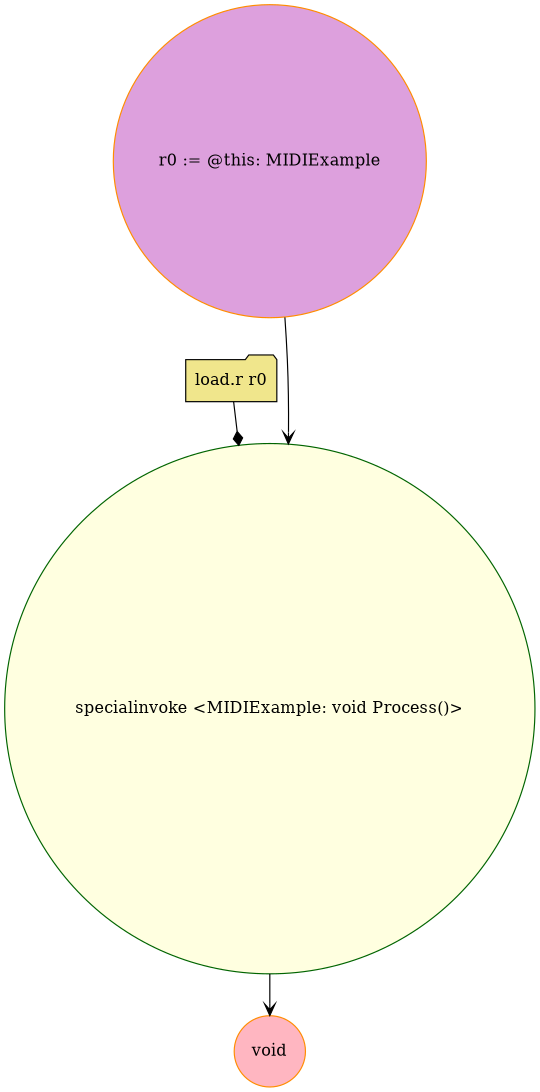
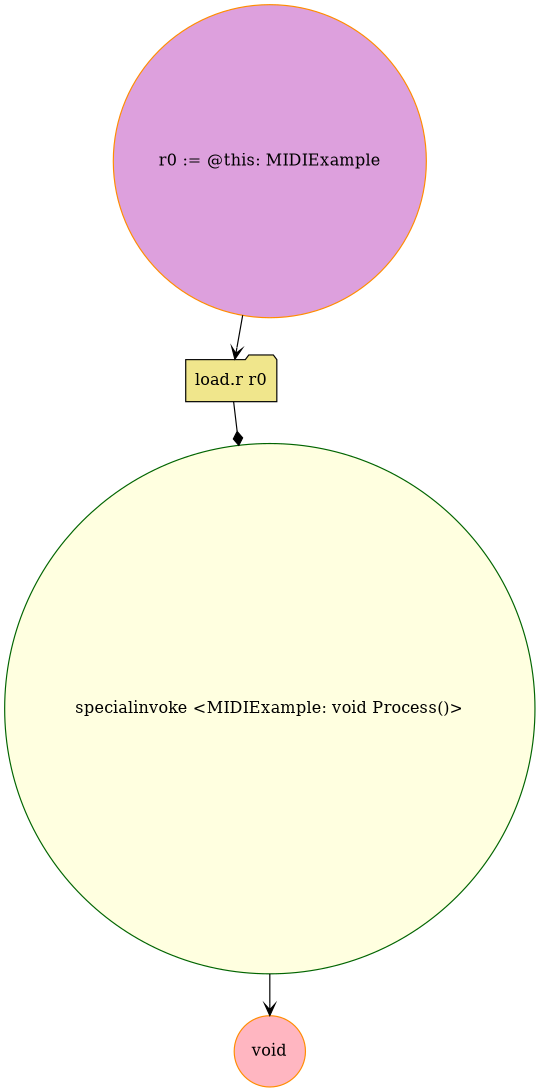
edge "r0 := @this: MIDIExample" -> "specialinvoke <MIDIExample: void Process()>": now "r0 := @this: MIDIExample" -> "load.r r0"
